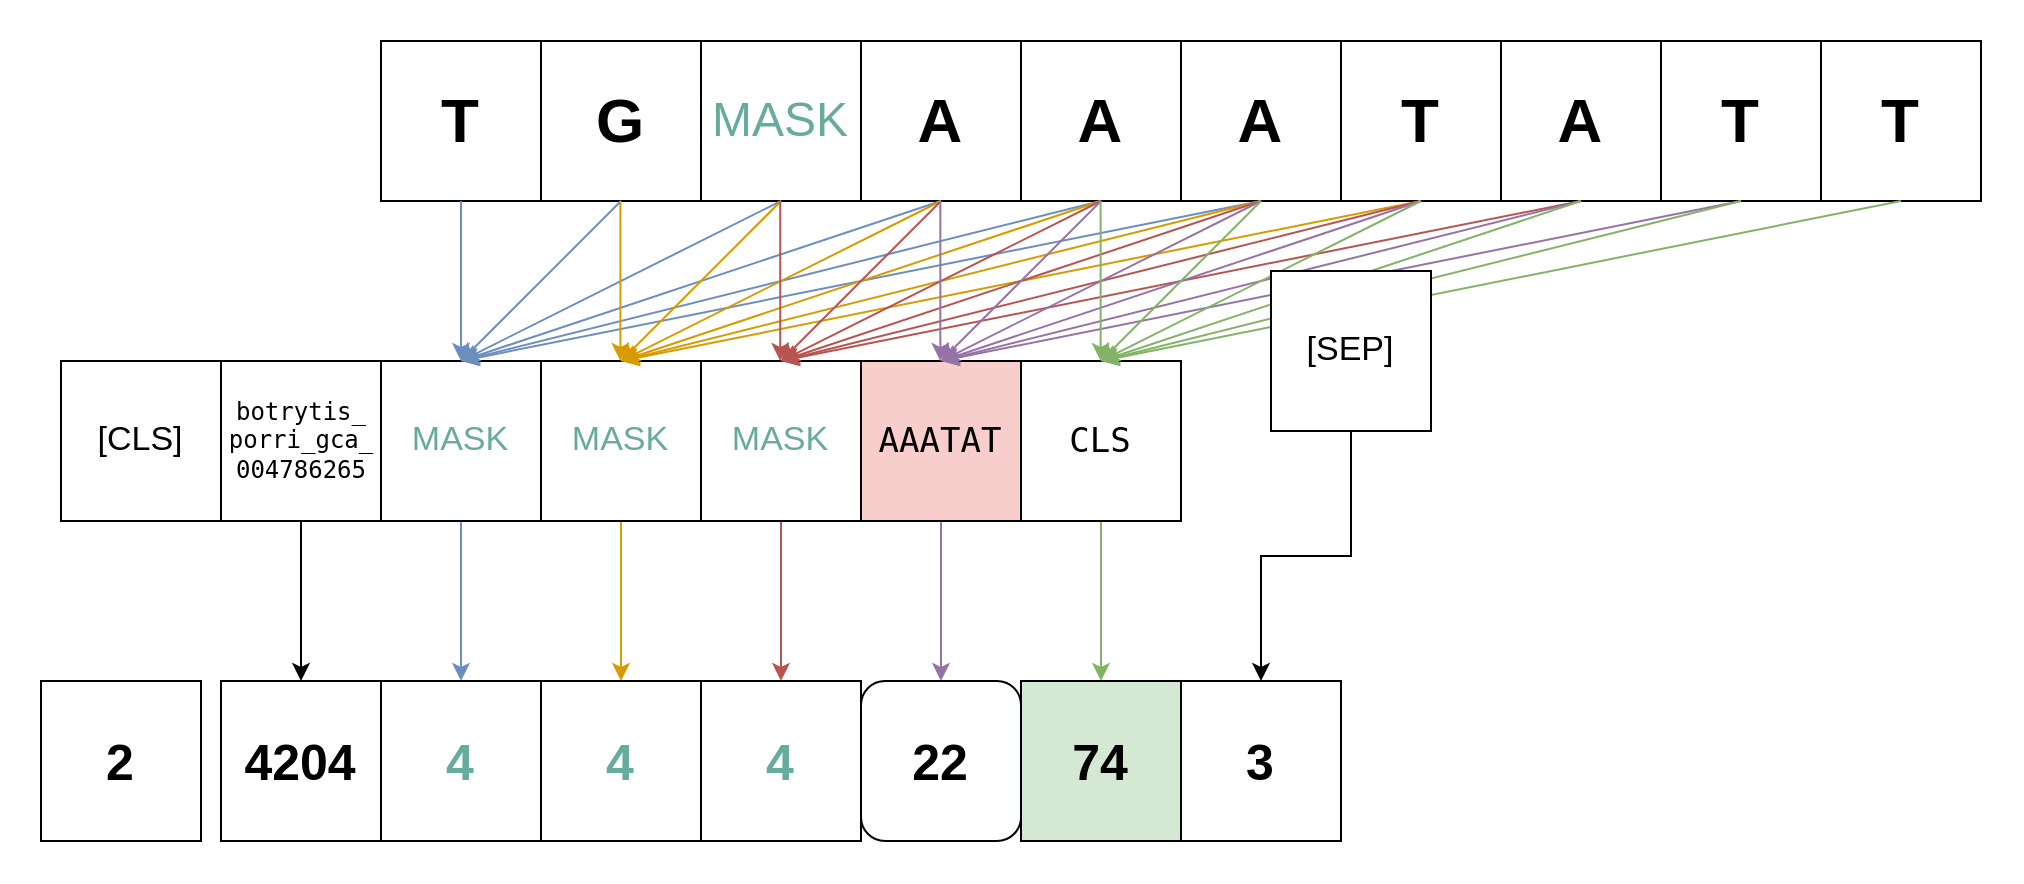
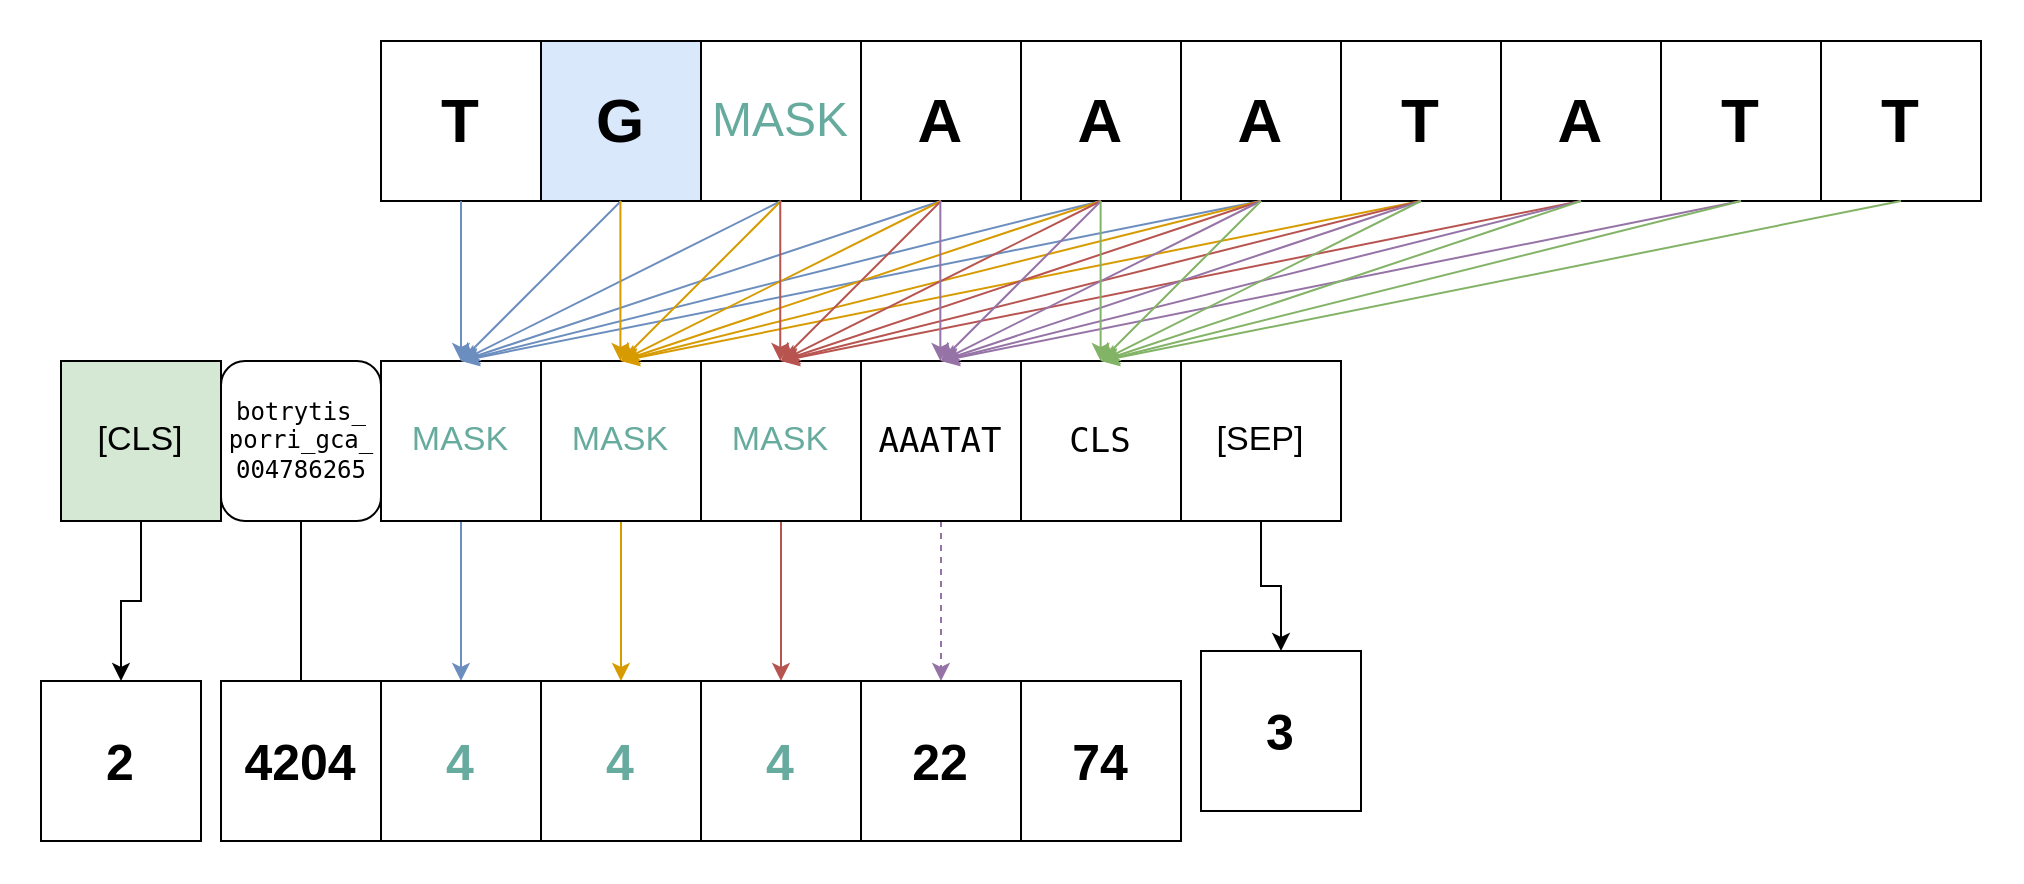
node "G": fillcolor #ffffff -> #dae8fc
node "[SEP]": moved (1351, 351) -> (1261, 441)
node "[CLS]": fillcolor #ffffff -> #d5e8d4
node "botrytis_ porri_gca_ 004786265": shape rectangle -> rounded rectangle
node "AAATAT": fillcolor #f8cecc -> #ffffff
edge "AAATAT" -> "22": style solid -> dashed
edge "CLS" -> "74": removed
edge "[CLS]" -> "2": added
edge "botrytis_ porri_gca_ 004786265" -> "4204": arrowhead classic -> none
node "22": shape rounded rectangle -> rectangle
node "74": fillcolor #d5e8d4 -> #ffffff
node "3": moved (1261, 761) -> (1281, 731)
